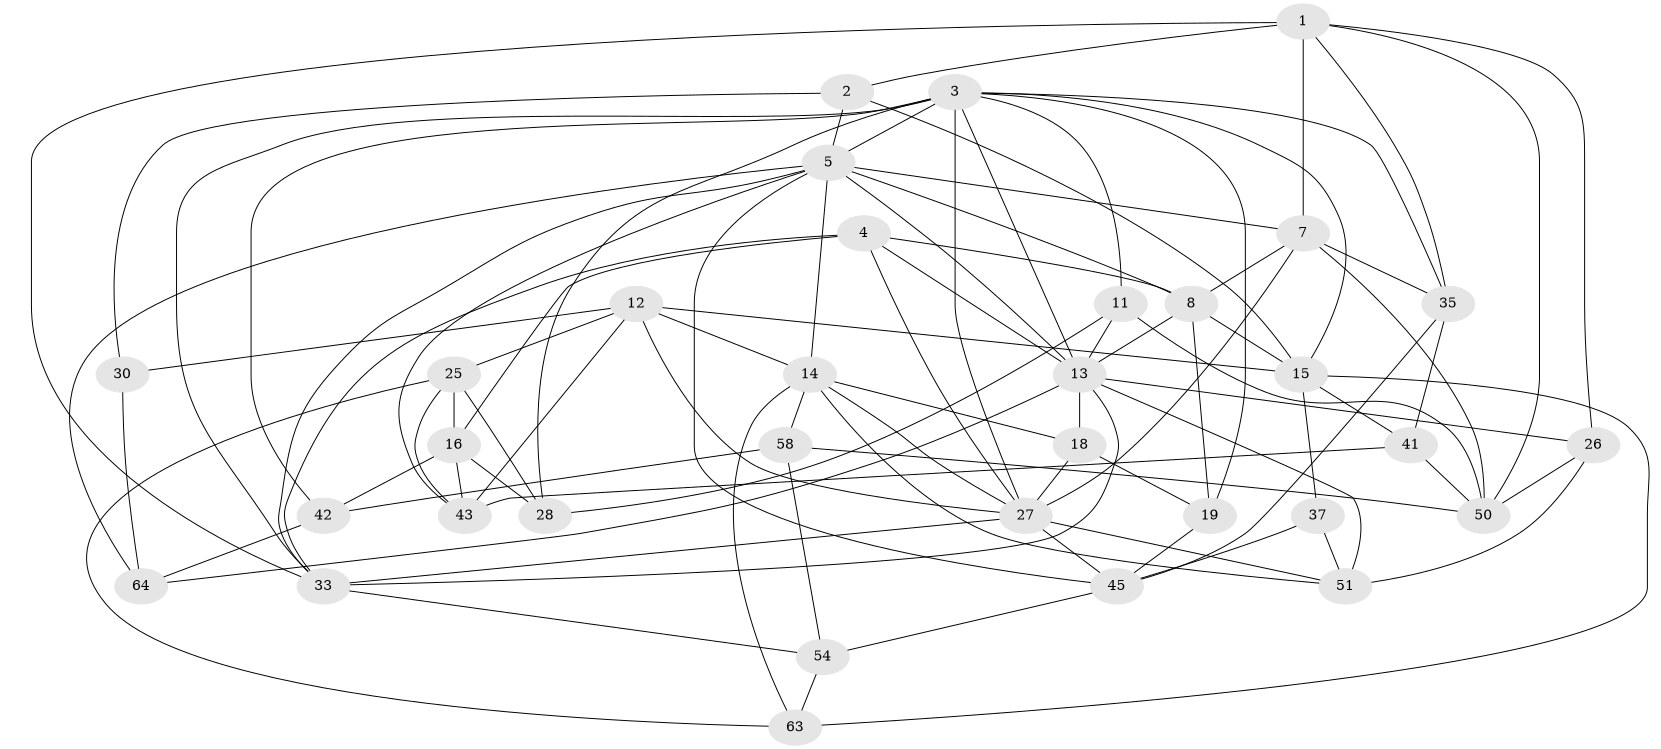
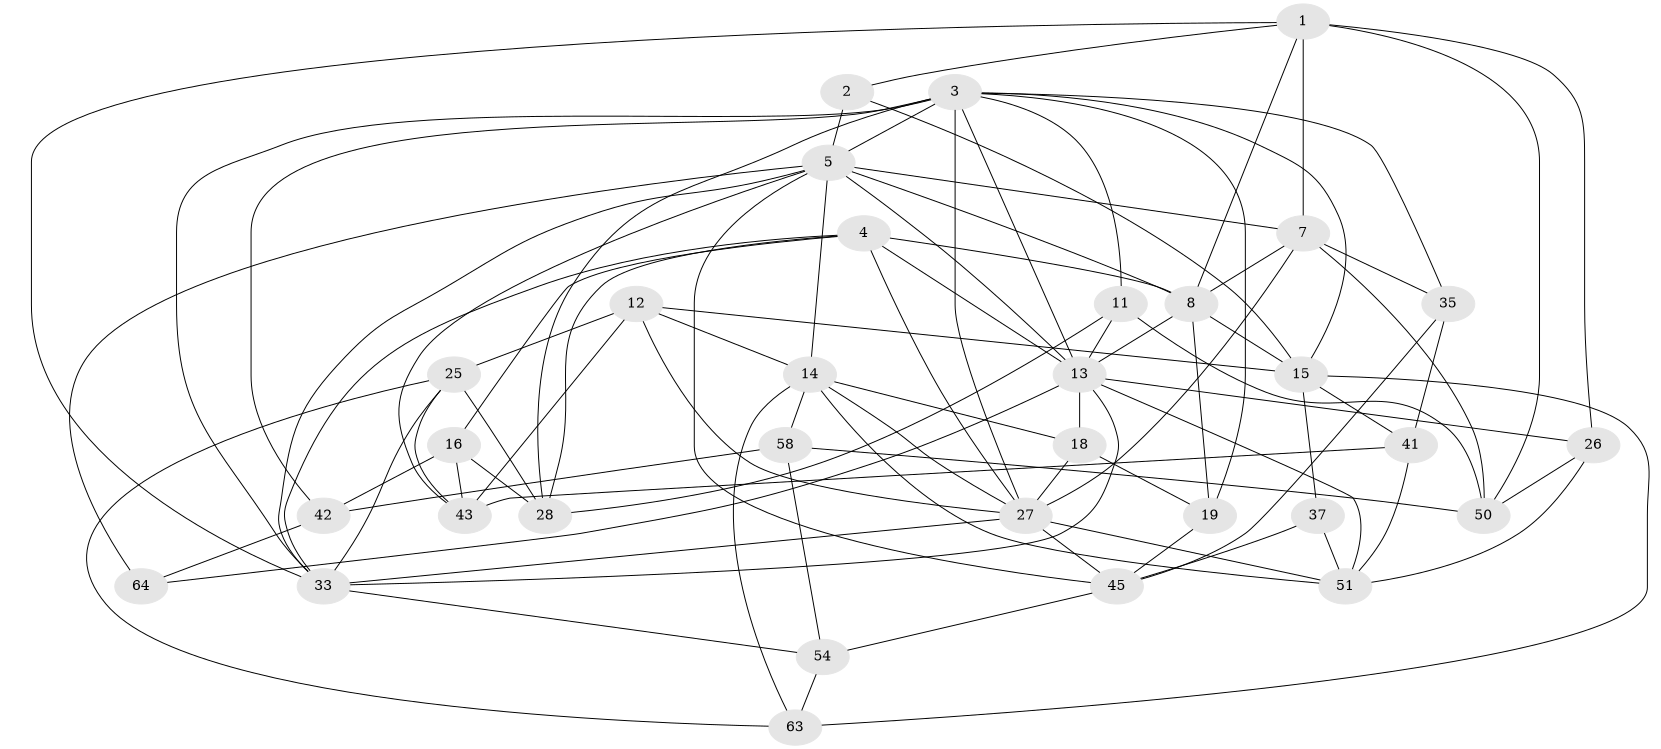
edge "1" -- "35": now "1" -- "8"
edge "4" -- "28": added
node "30": removed
edge "25" -- "16": now "25" -- "33"
edge "41" -- "50": now "41" -- "51"
